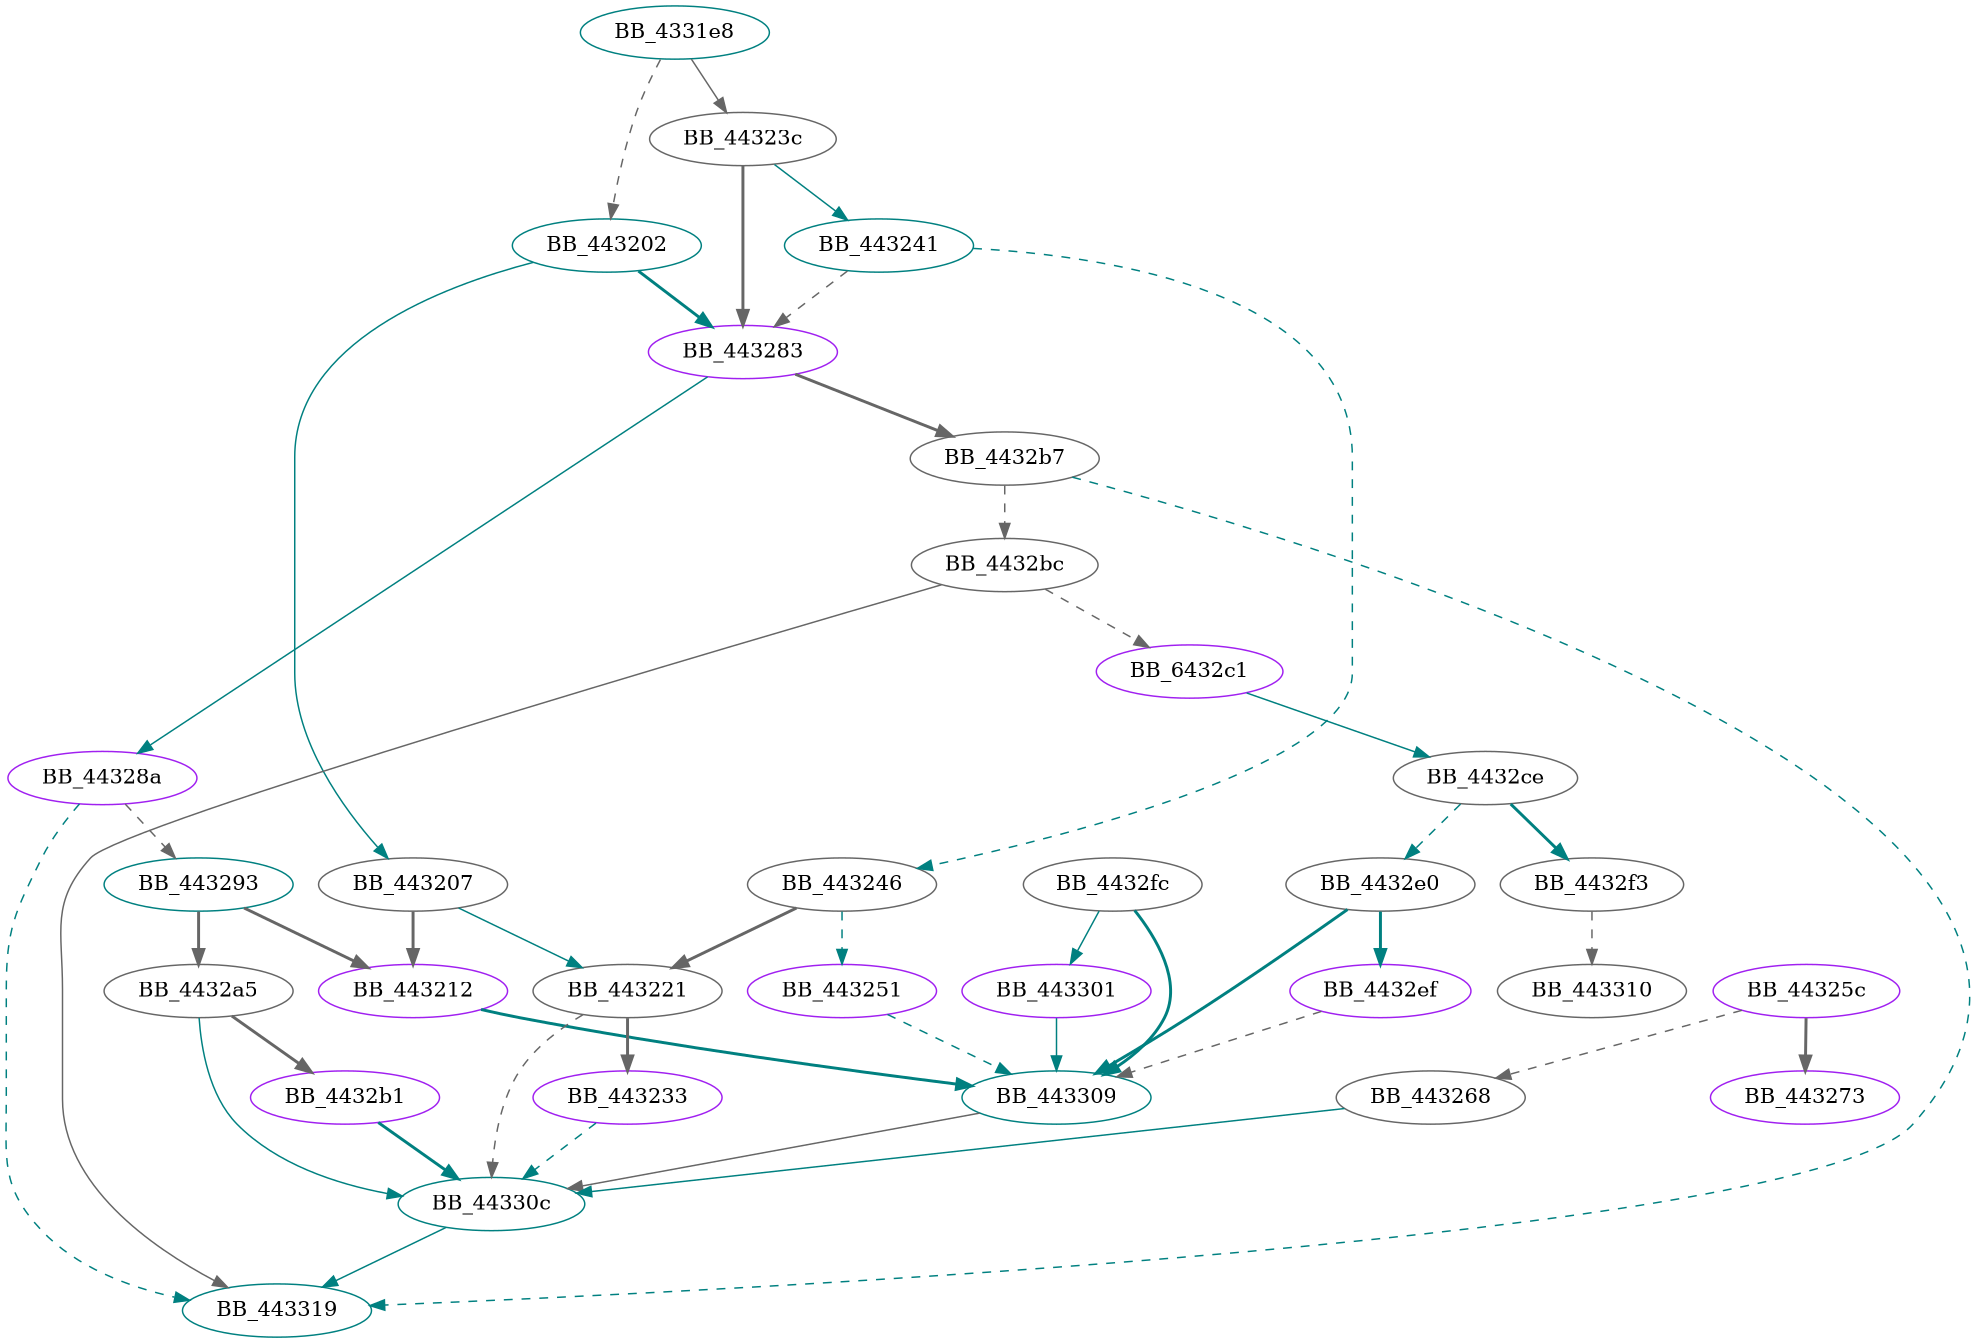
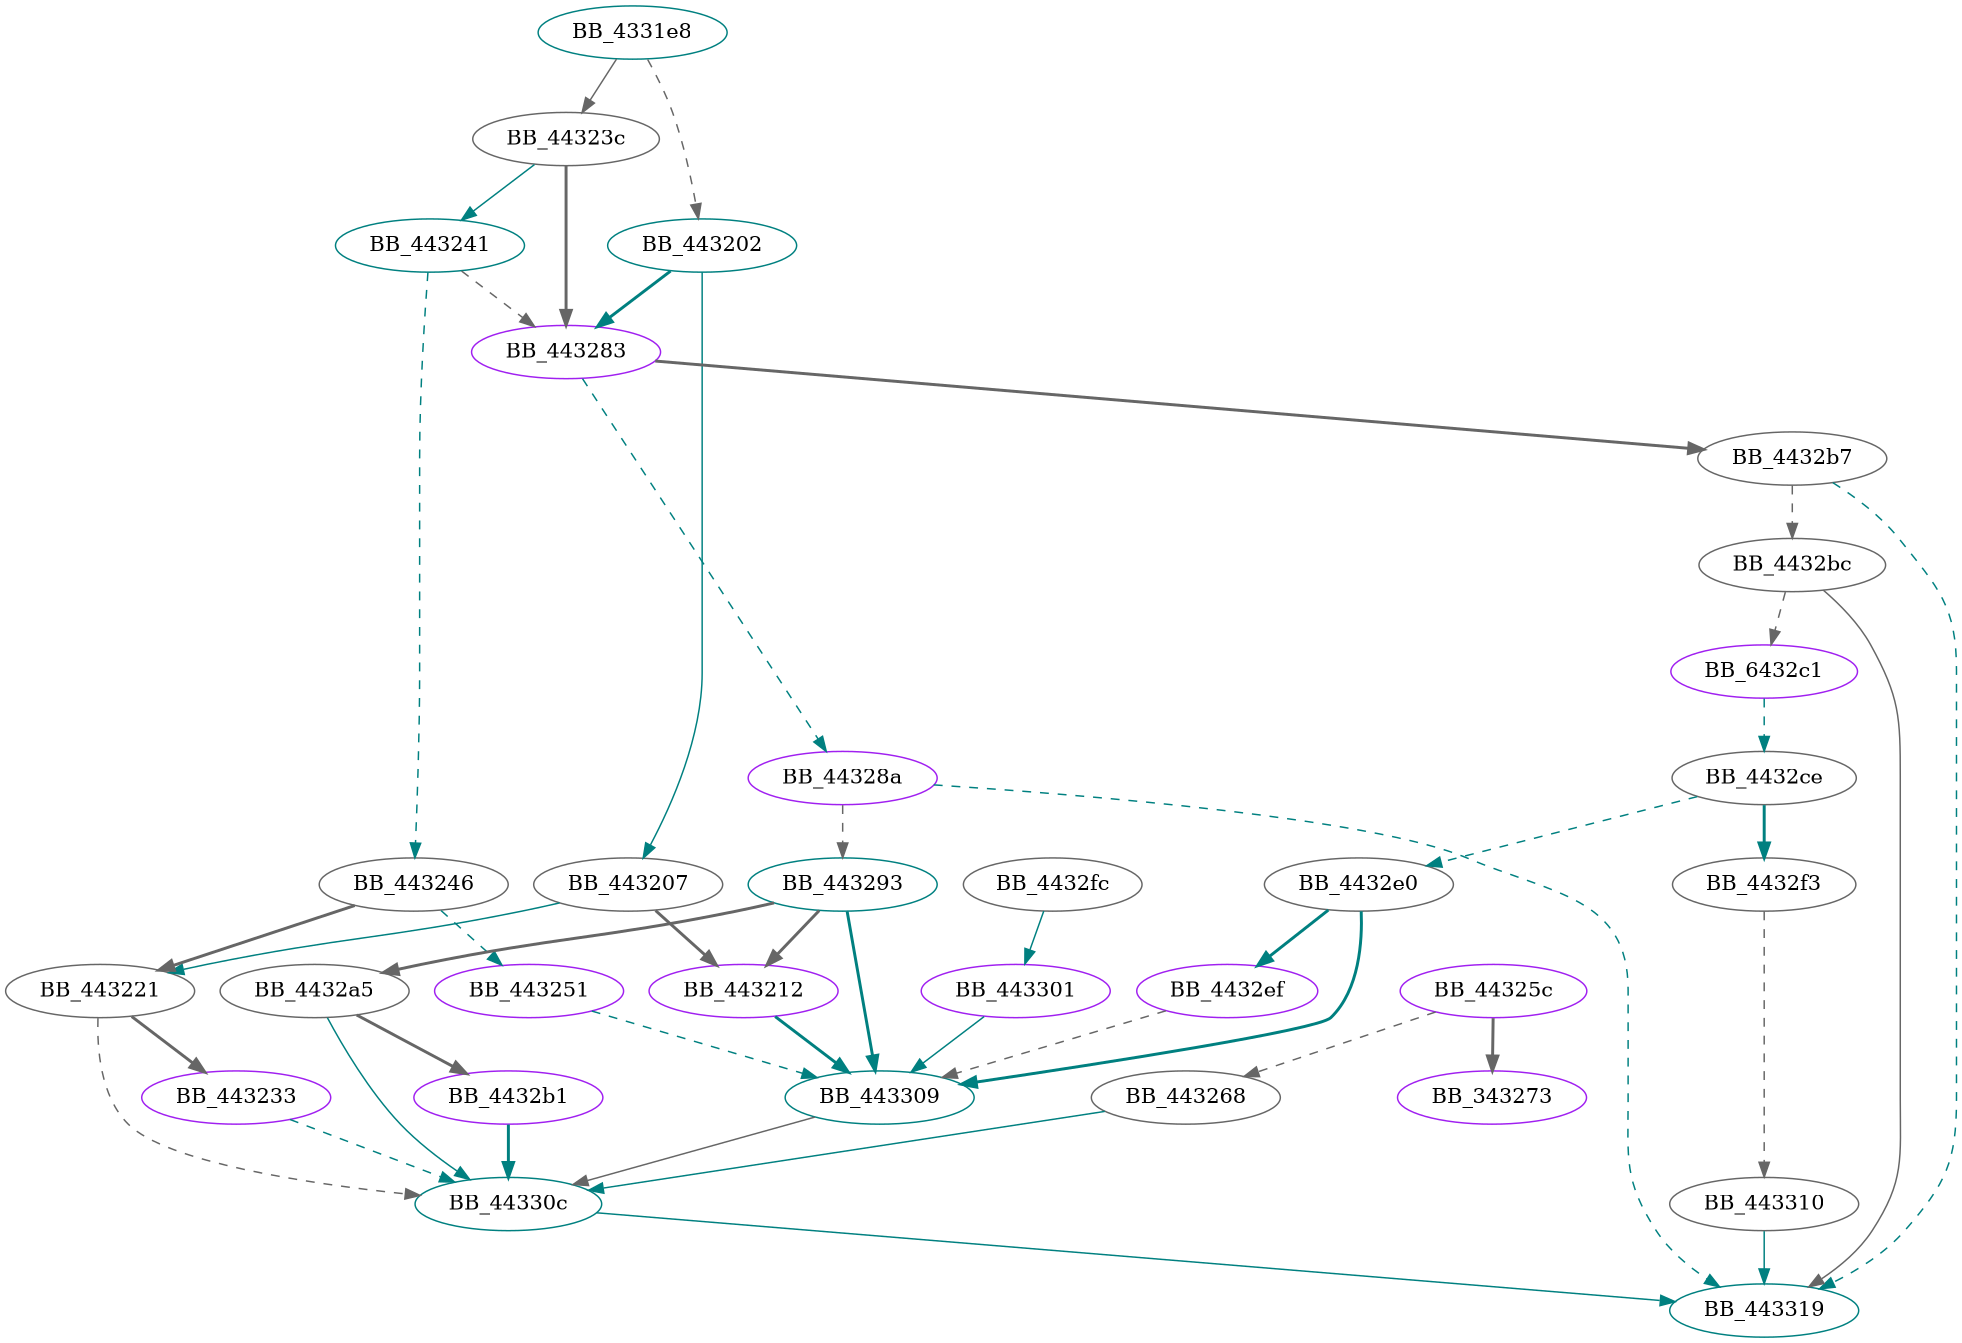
edge "BB_443283" -> "BB_44328a": style solid -> dashed
edge "BB_6432c1" -> "BB_4432ce": style solid -> dashed
edge "BB_4432fc" -> "BB_443309": now "BB_443293" -> "BB_443309"
node "BB_443273": label "BB_443273" -> "BB_343273"
edge "BB_443310" -> "BB_443319": added
